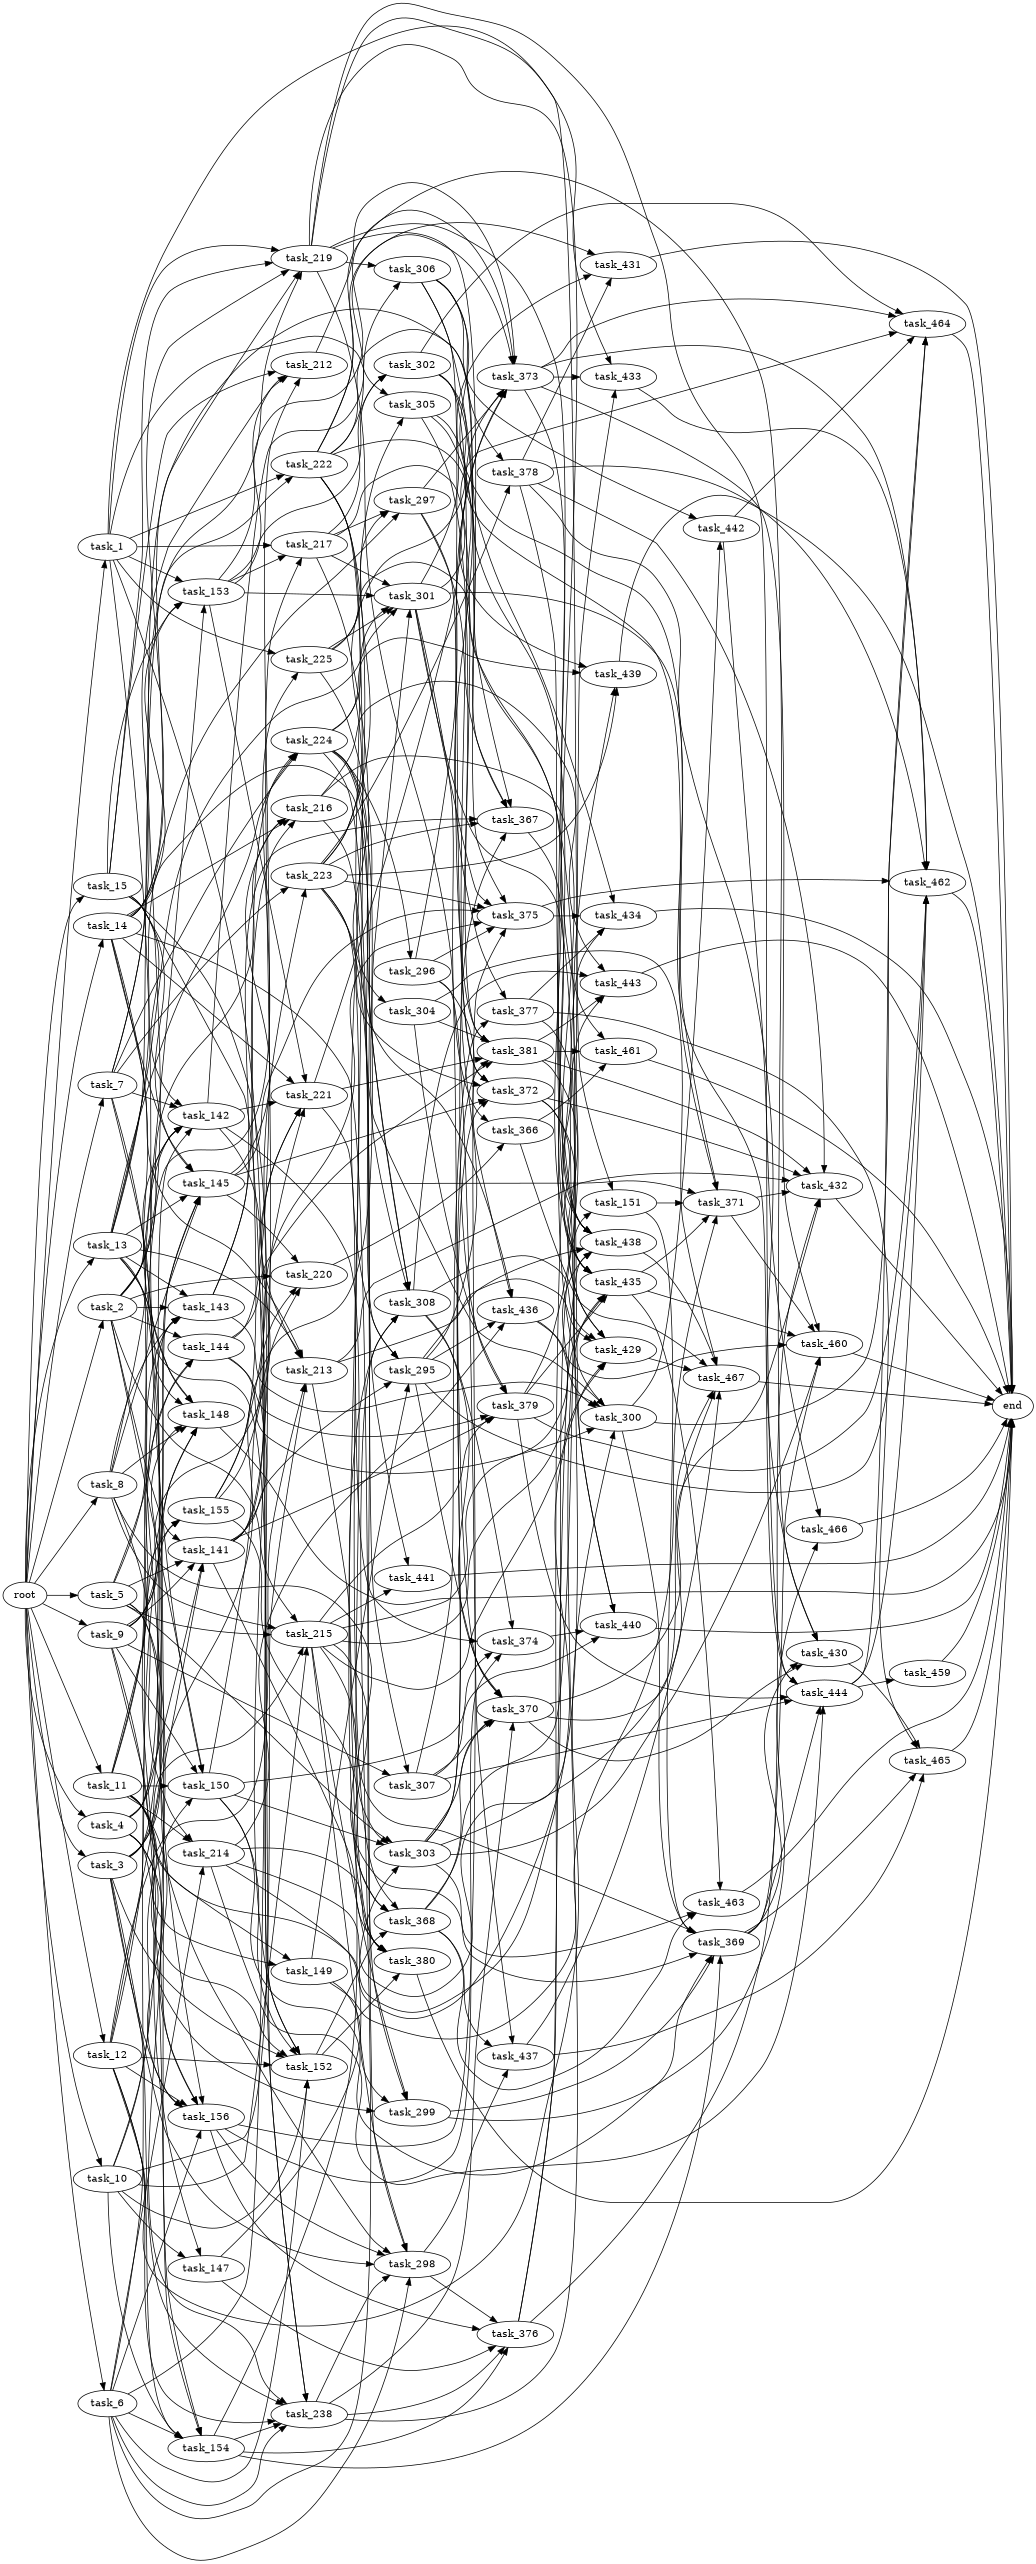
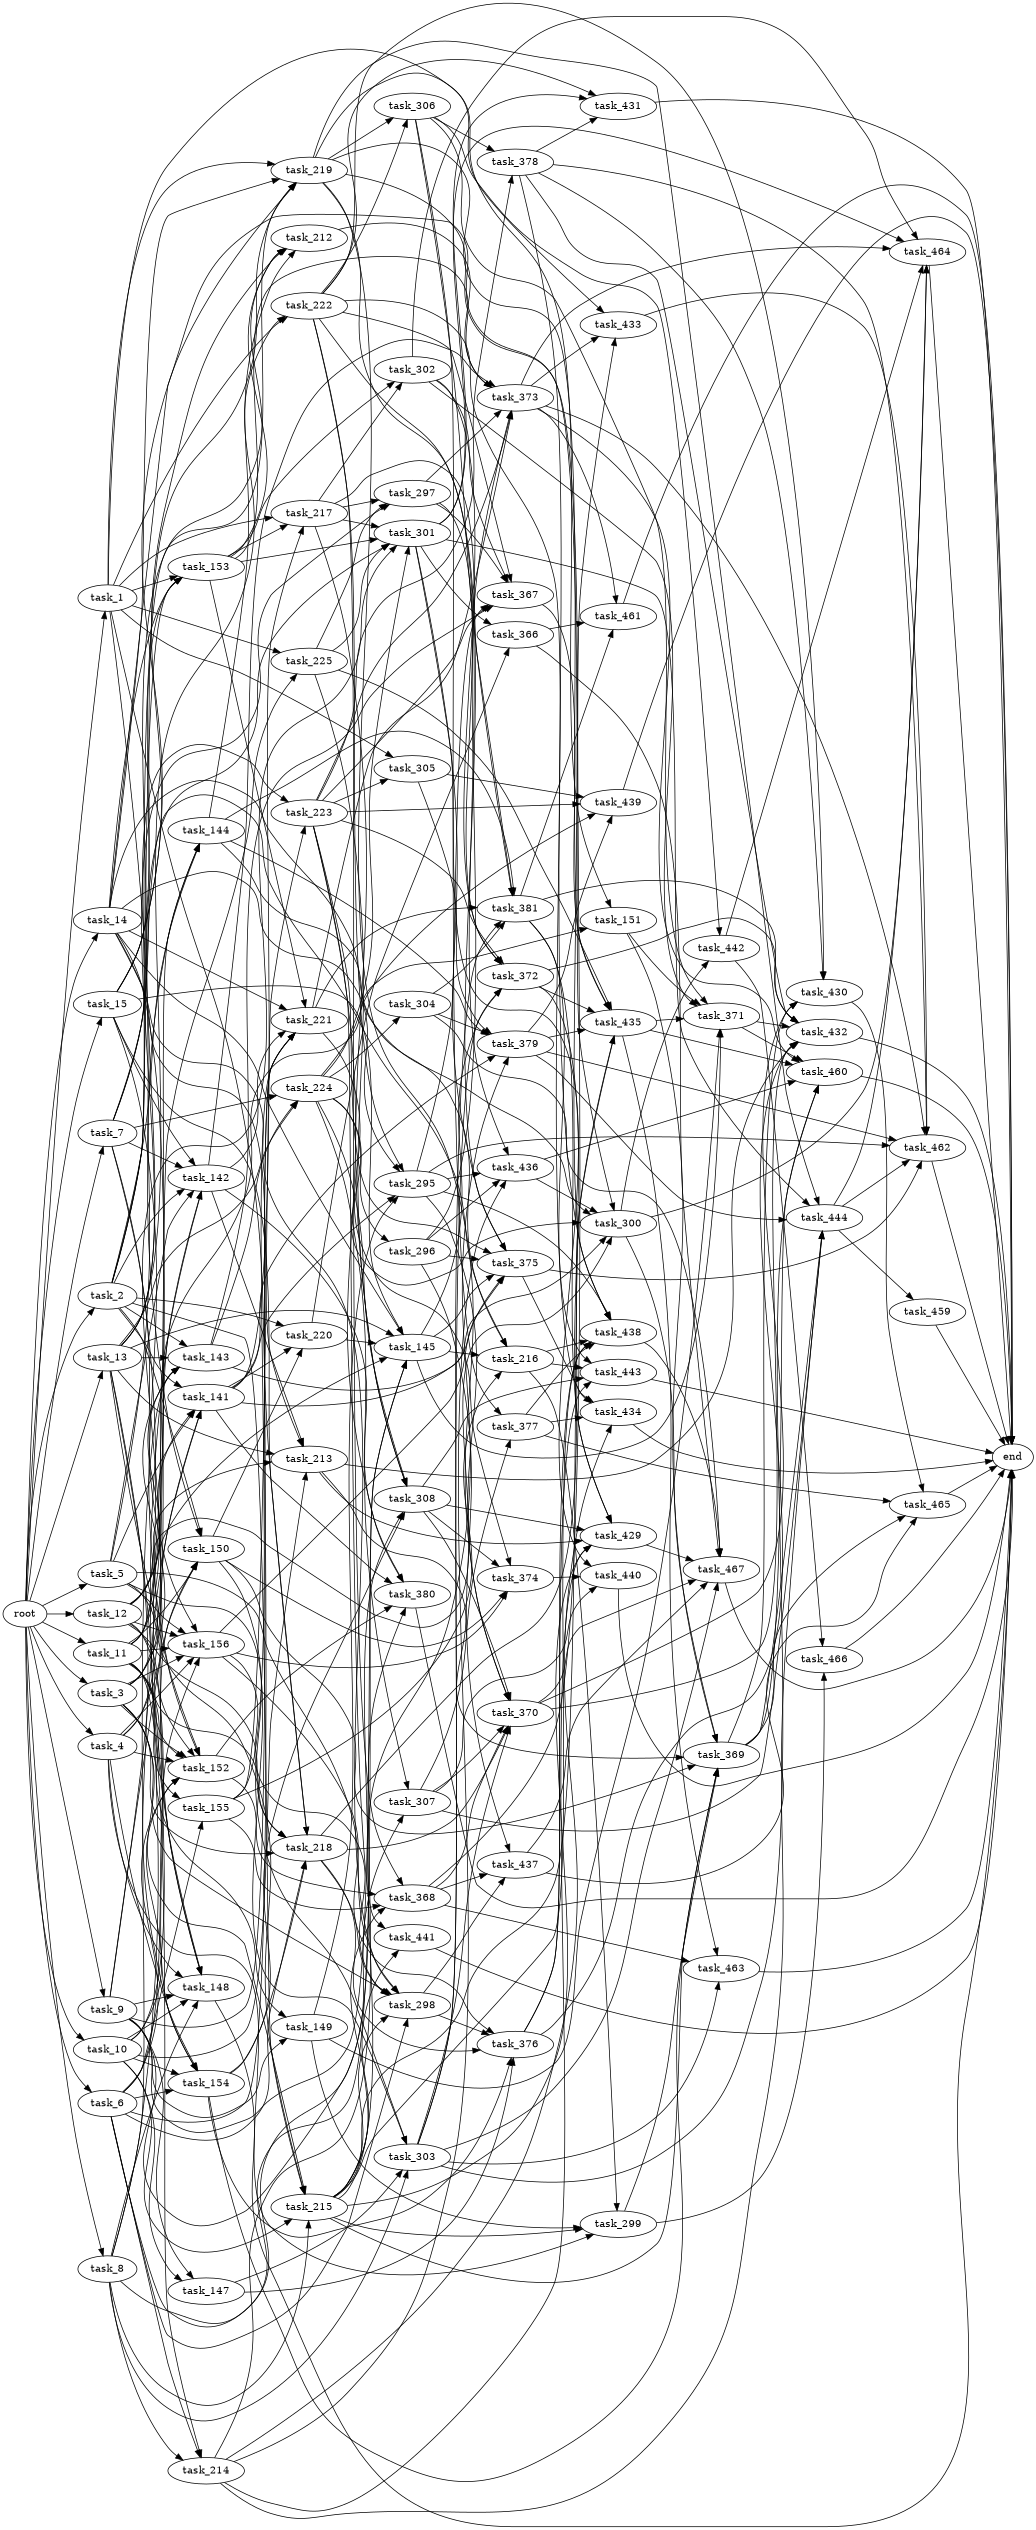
edge "task_305" -> "task_440": removed
edge "task_145" -> "task_220": reversed
edge "task_150" -> "task_152": now "task_4" -> "task_152"
node "task_238": label "task_238" -> "task_218"
